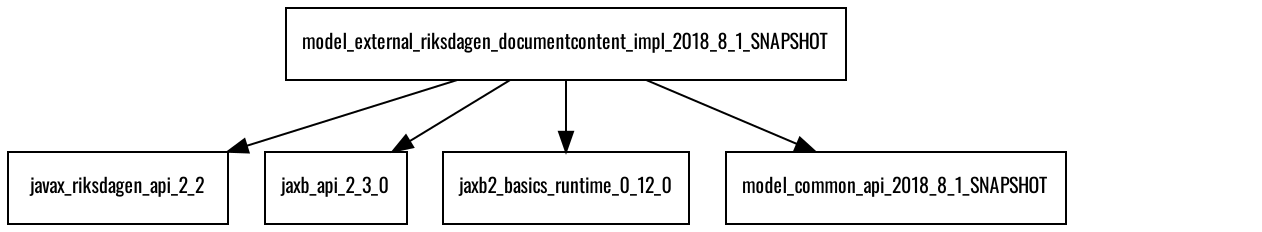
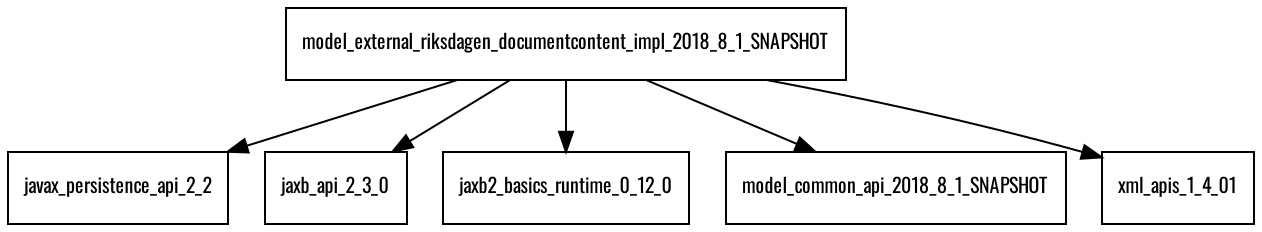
node "javax_riksdagen_api_2_2": label "javax_riksdagen_api_2_2" -> "javax_persistence_api_2_2"
node "xml_apis_1_4_01": added
